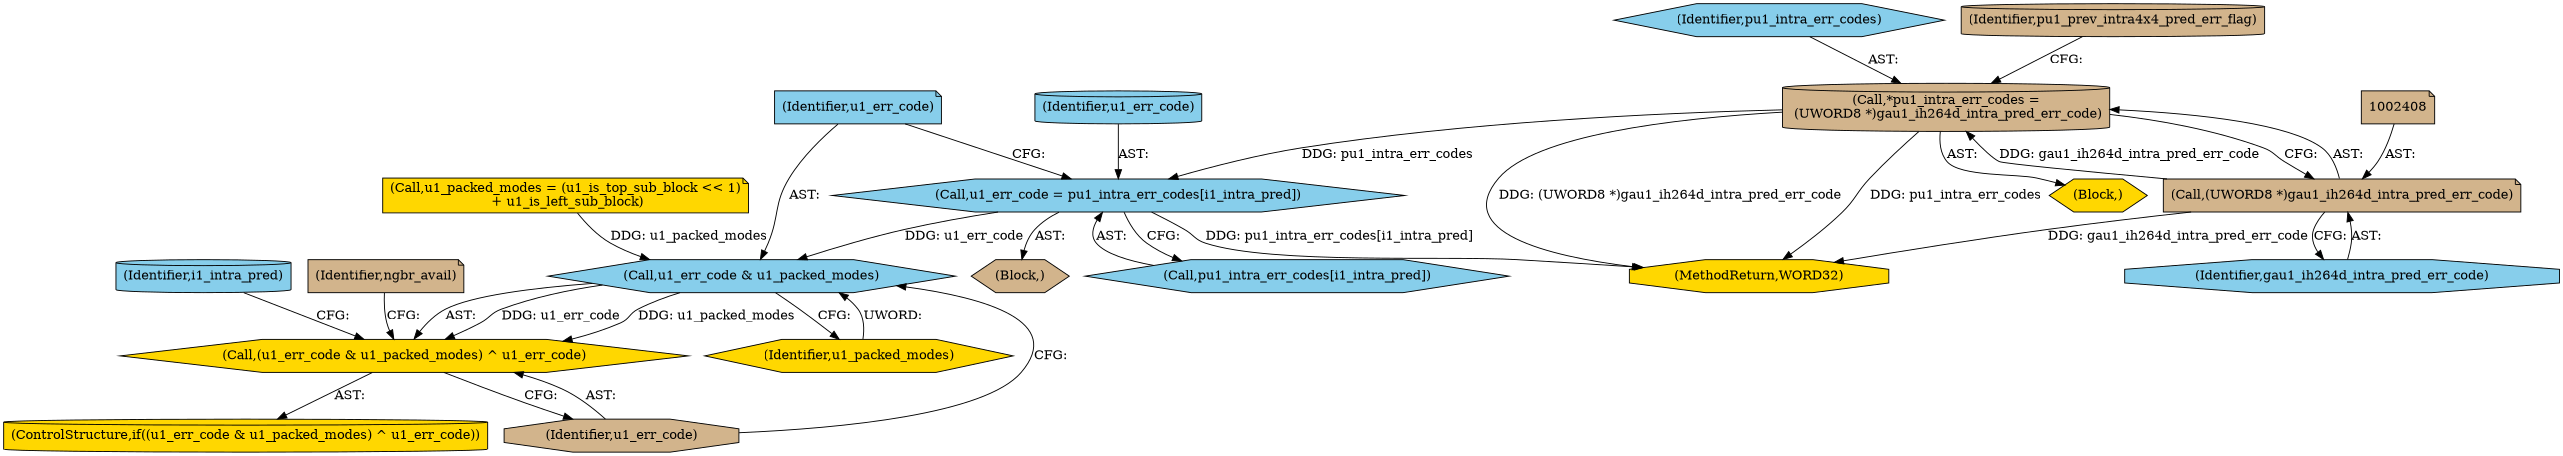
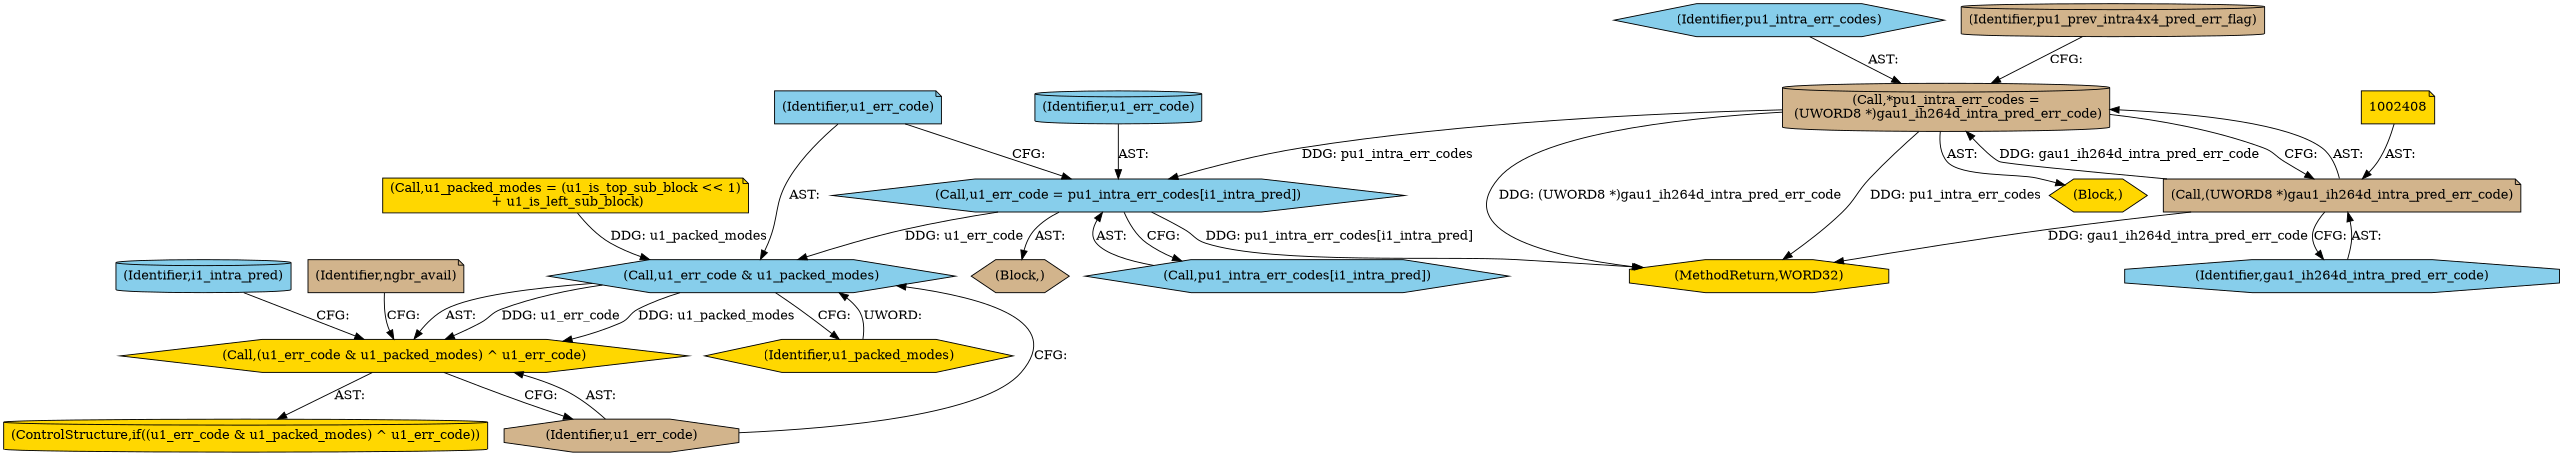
node "1002408": fillcolor tan -> gold
